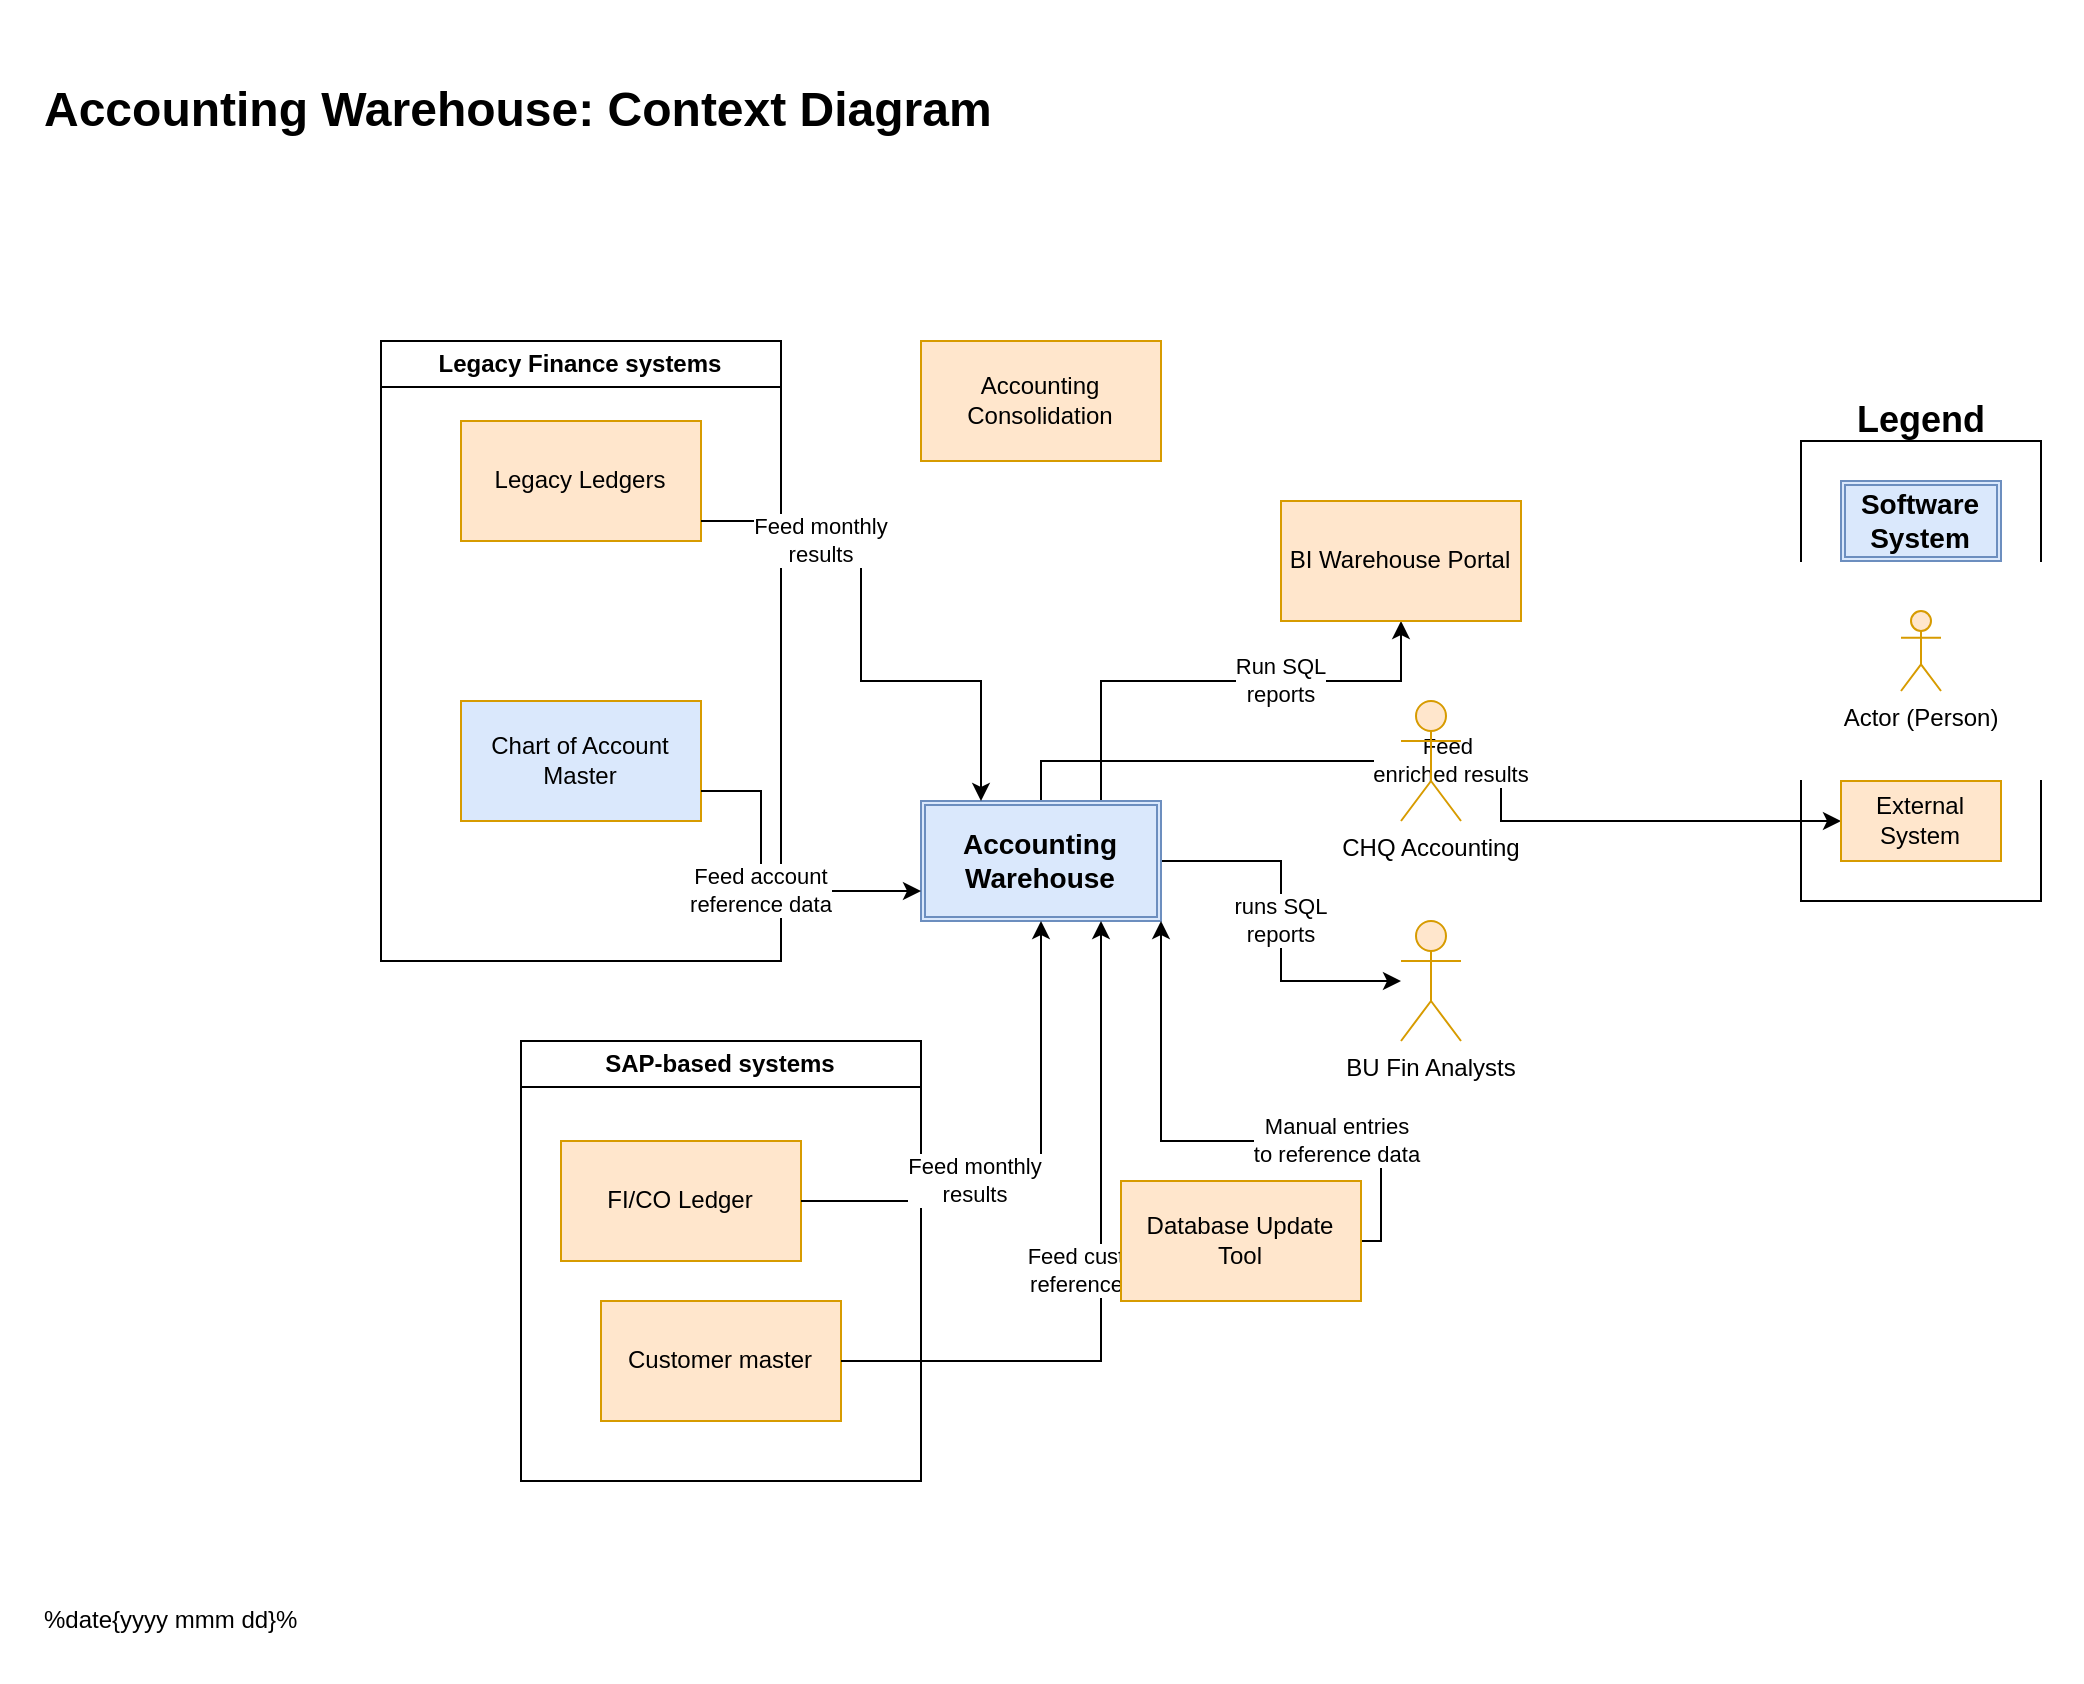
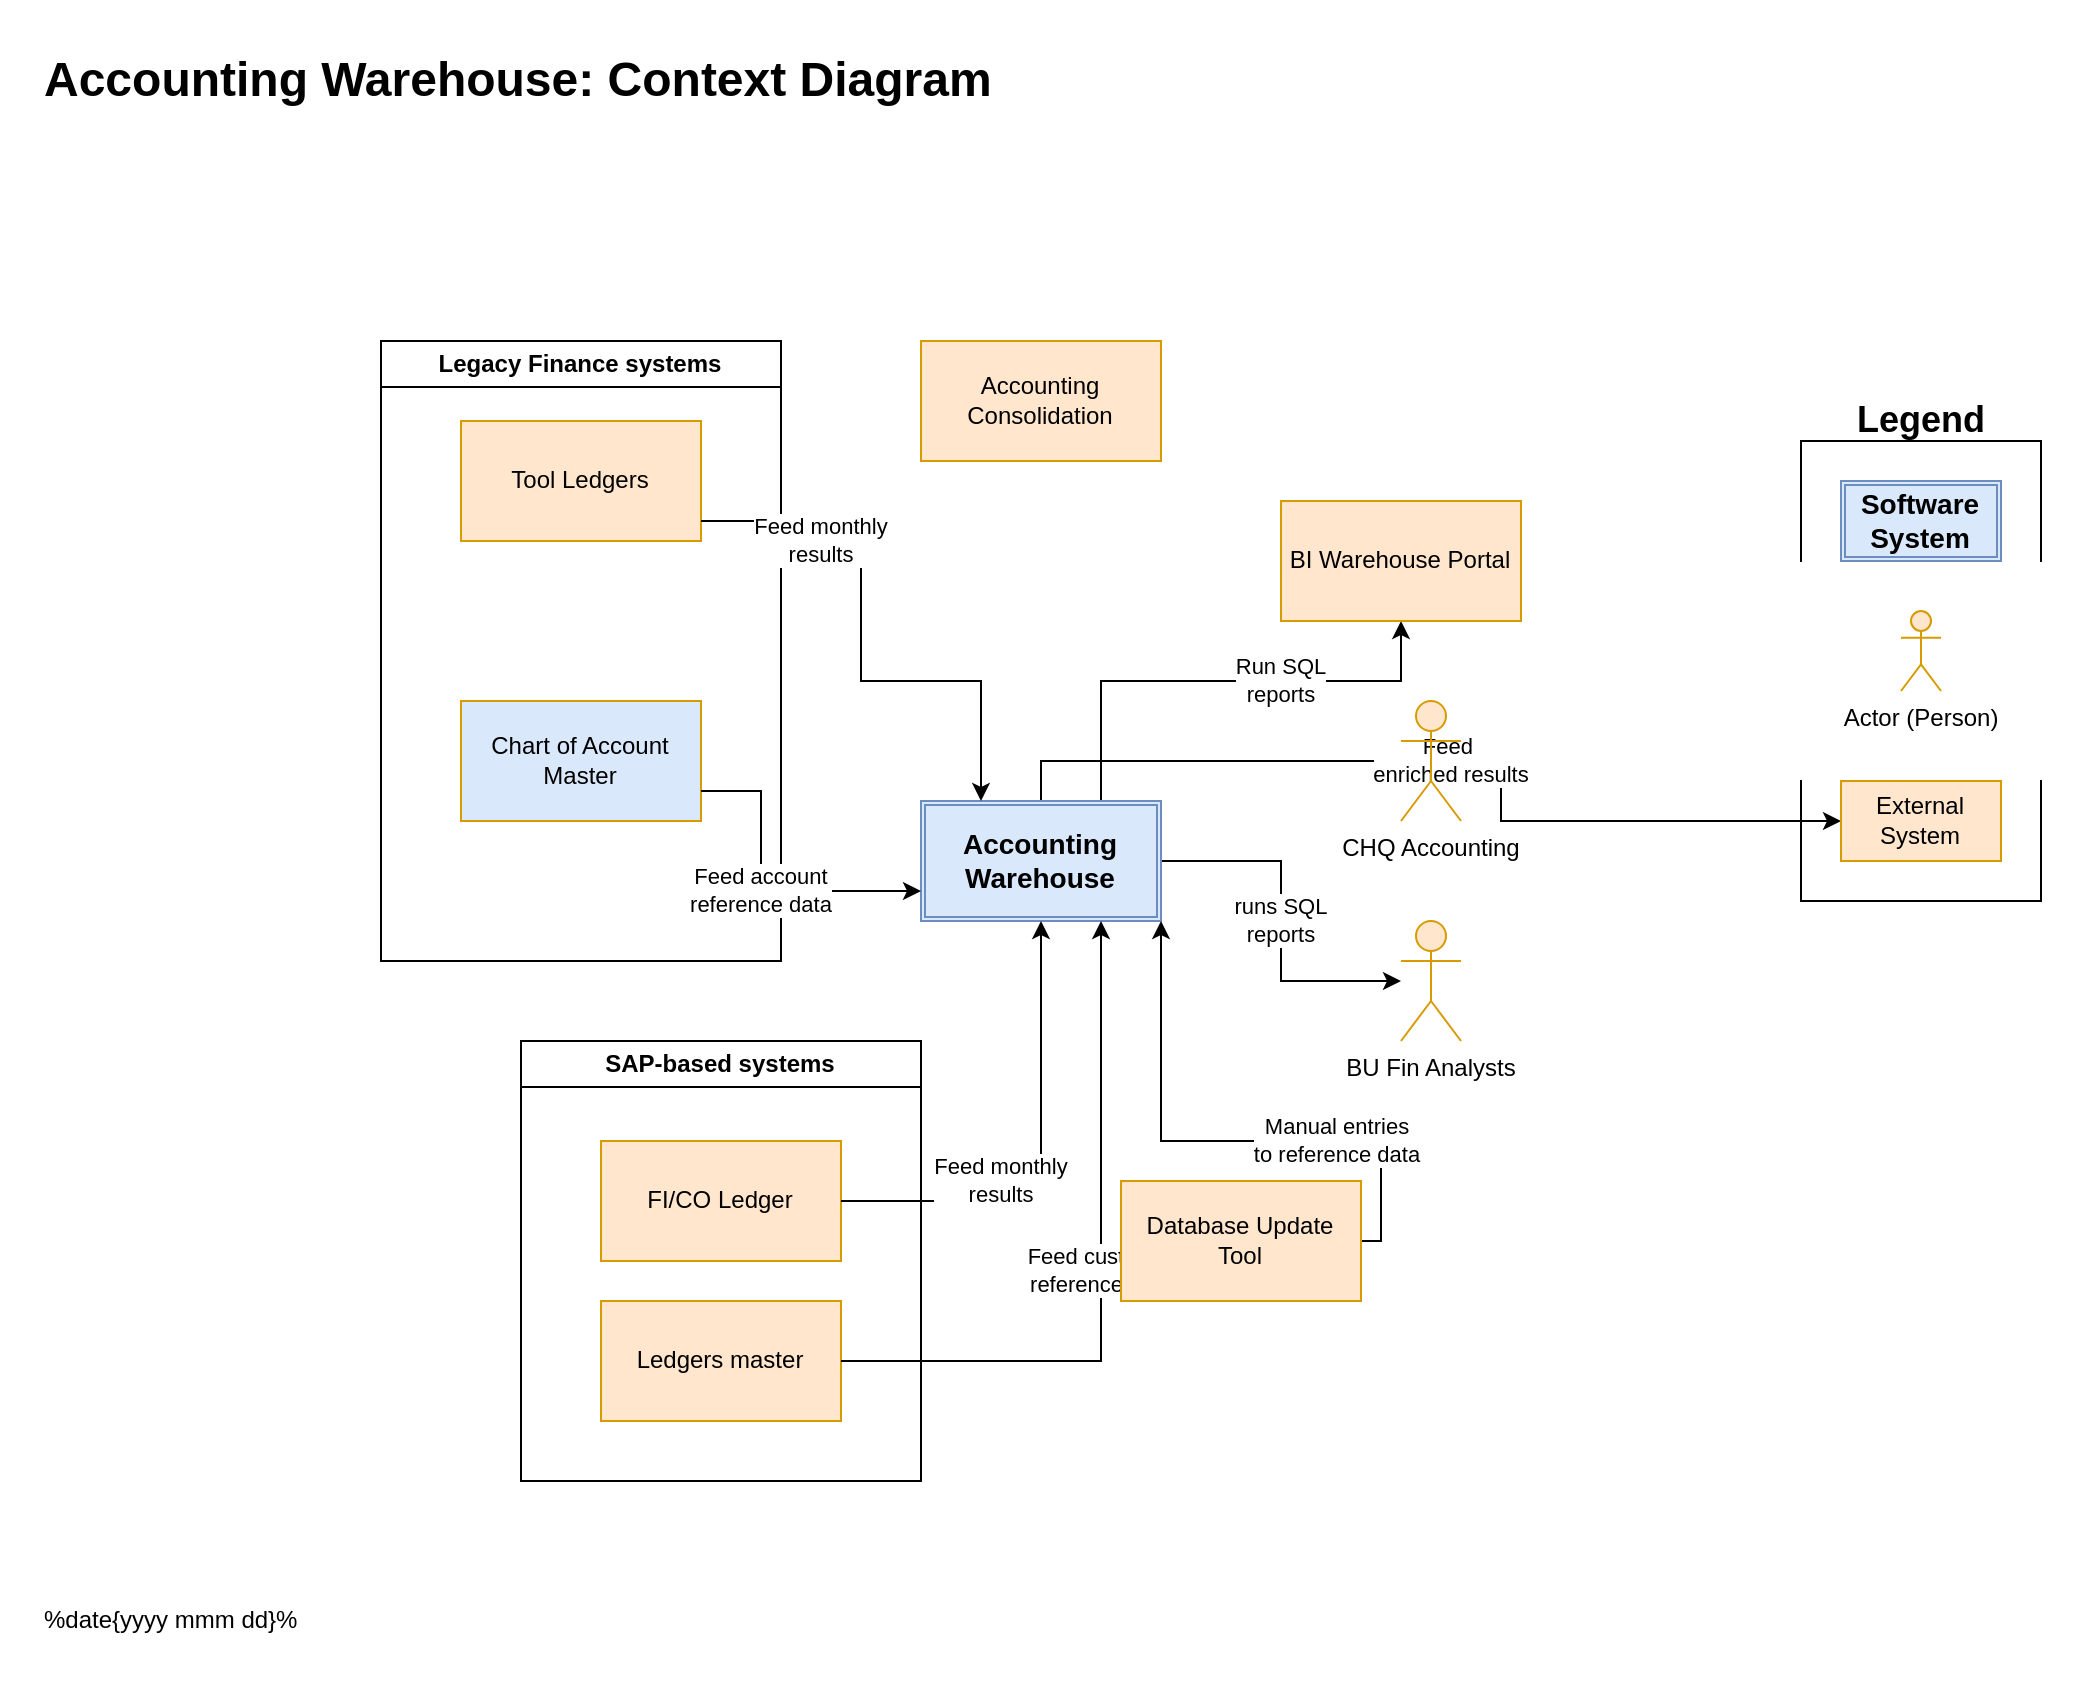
node "Accounting Warehouse: Context Diagram": moved (711, 111) -> (711, 81)
node "Legacy Ledgers": label "Legacy Ledgers" -> "Tool Ledgers"
node "FI/CO Ledger": moved (681, 1201) -> (721, 1201)
node "Customer master": label "Customer master" -> "Ledgers master"
